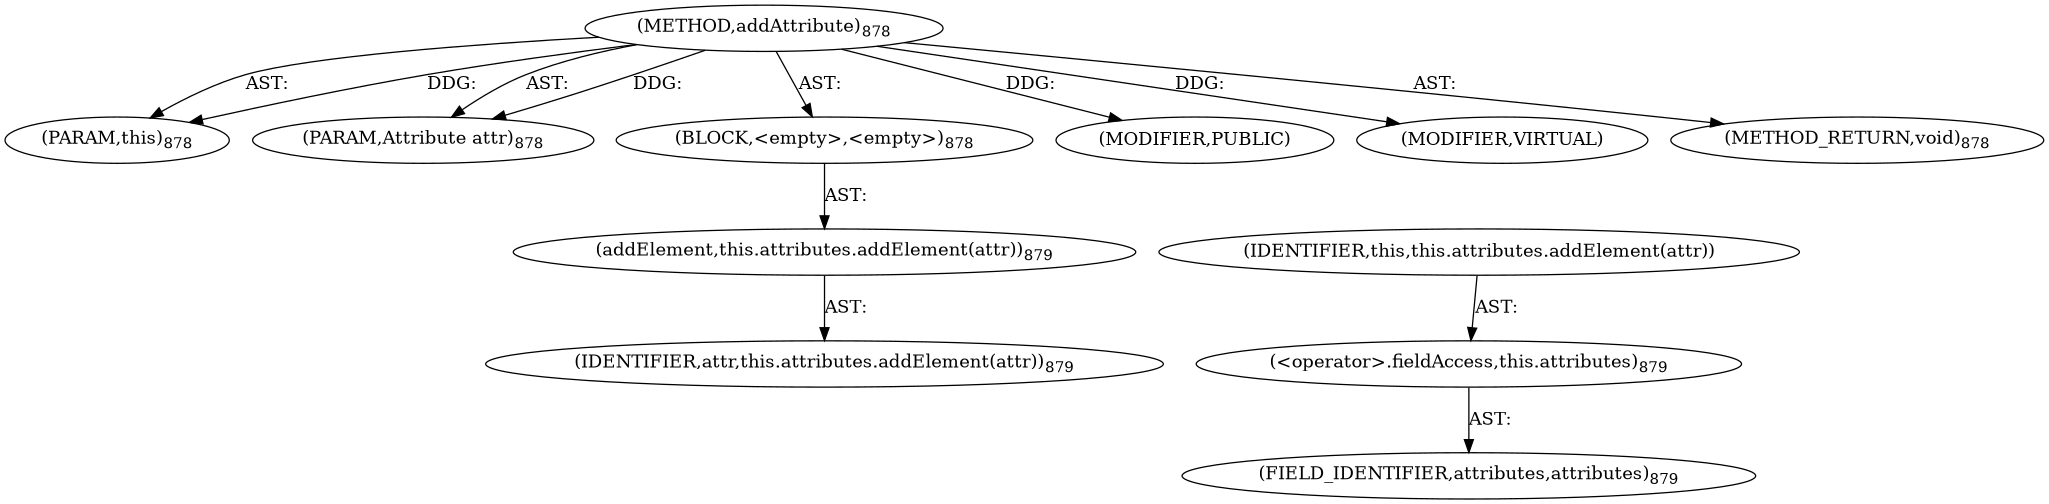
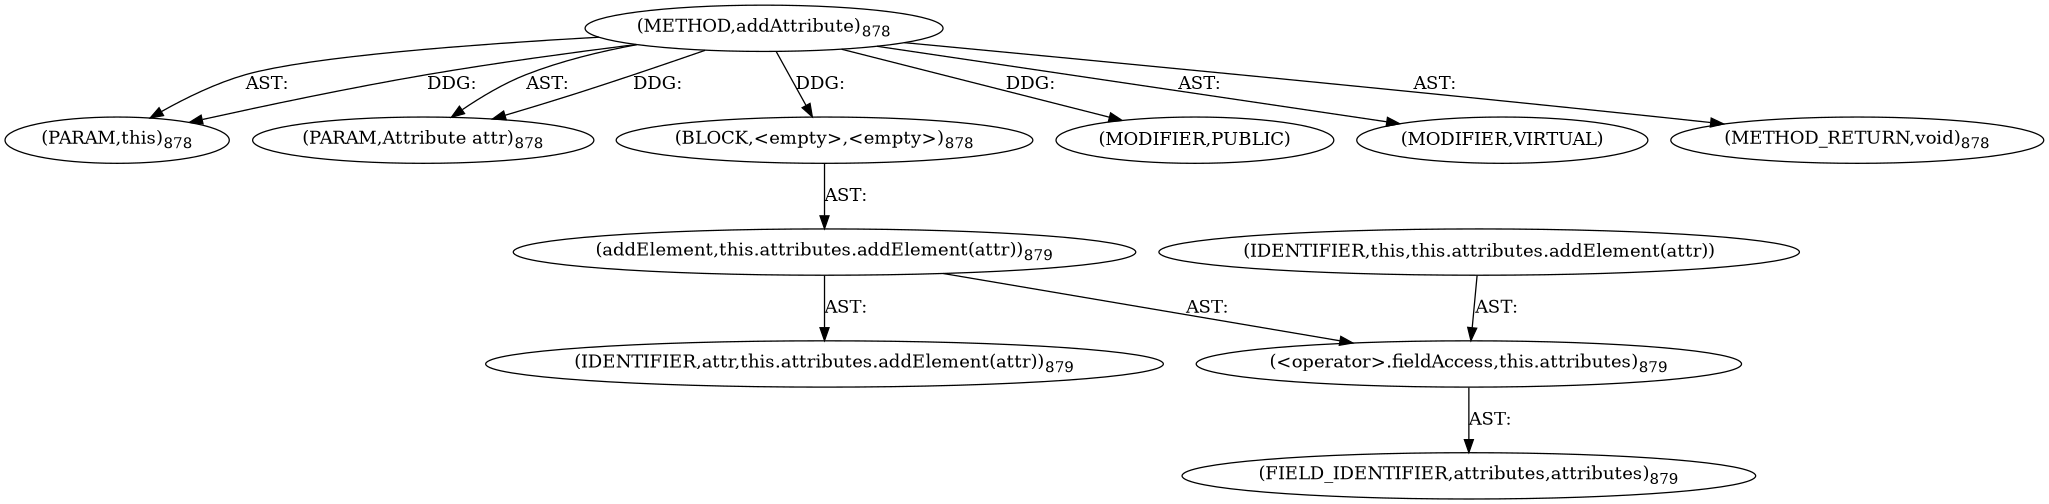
edge "(METHOD,addAttribute)" -> "(BLOCK,<empty>,<empty>)": label "AST: " -> "DDG: "
edge "(METHOD,addAttribute)" -> "(MODIFIER,VIRTUAL)": label "DDG: " -> "AST: "
edge "(addElement,this.attributes.addElement(attr))" -> "(<operator>.fieldAccess,this.attributes)": added, label "AST:"
